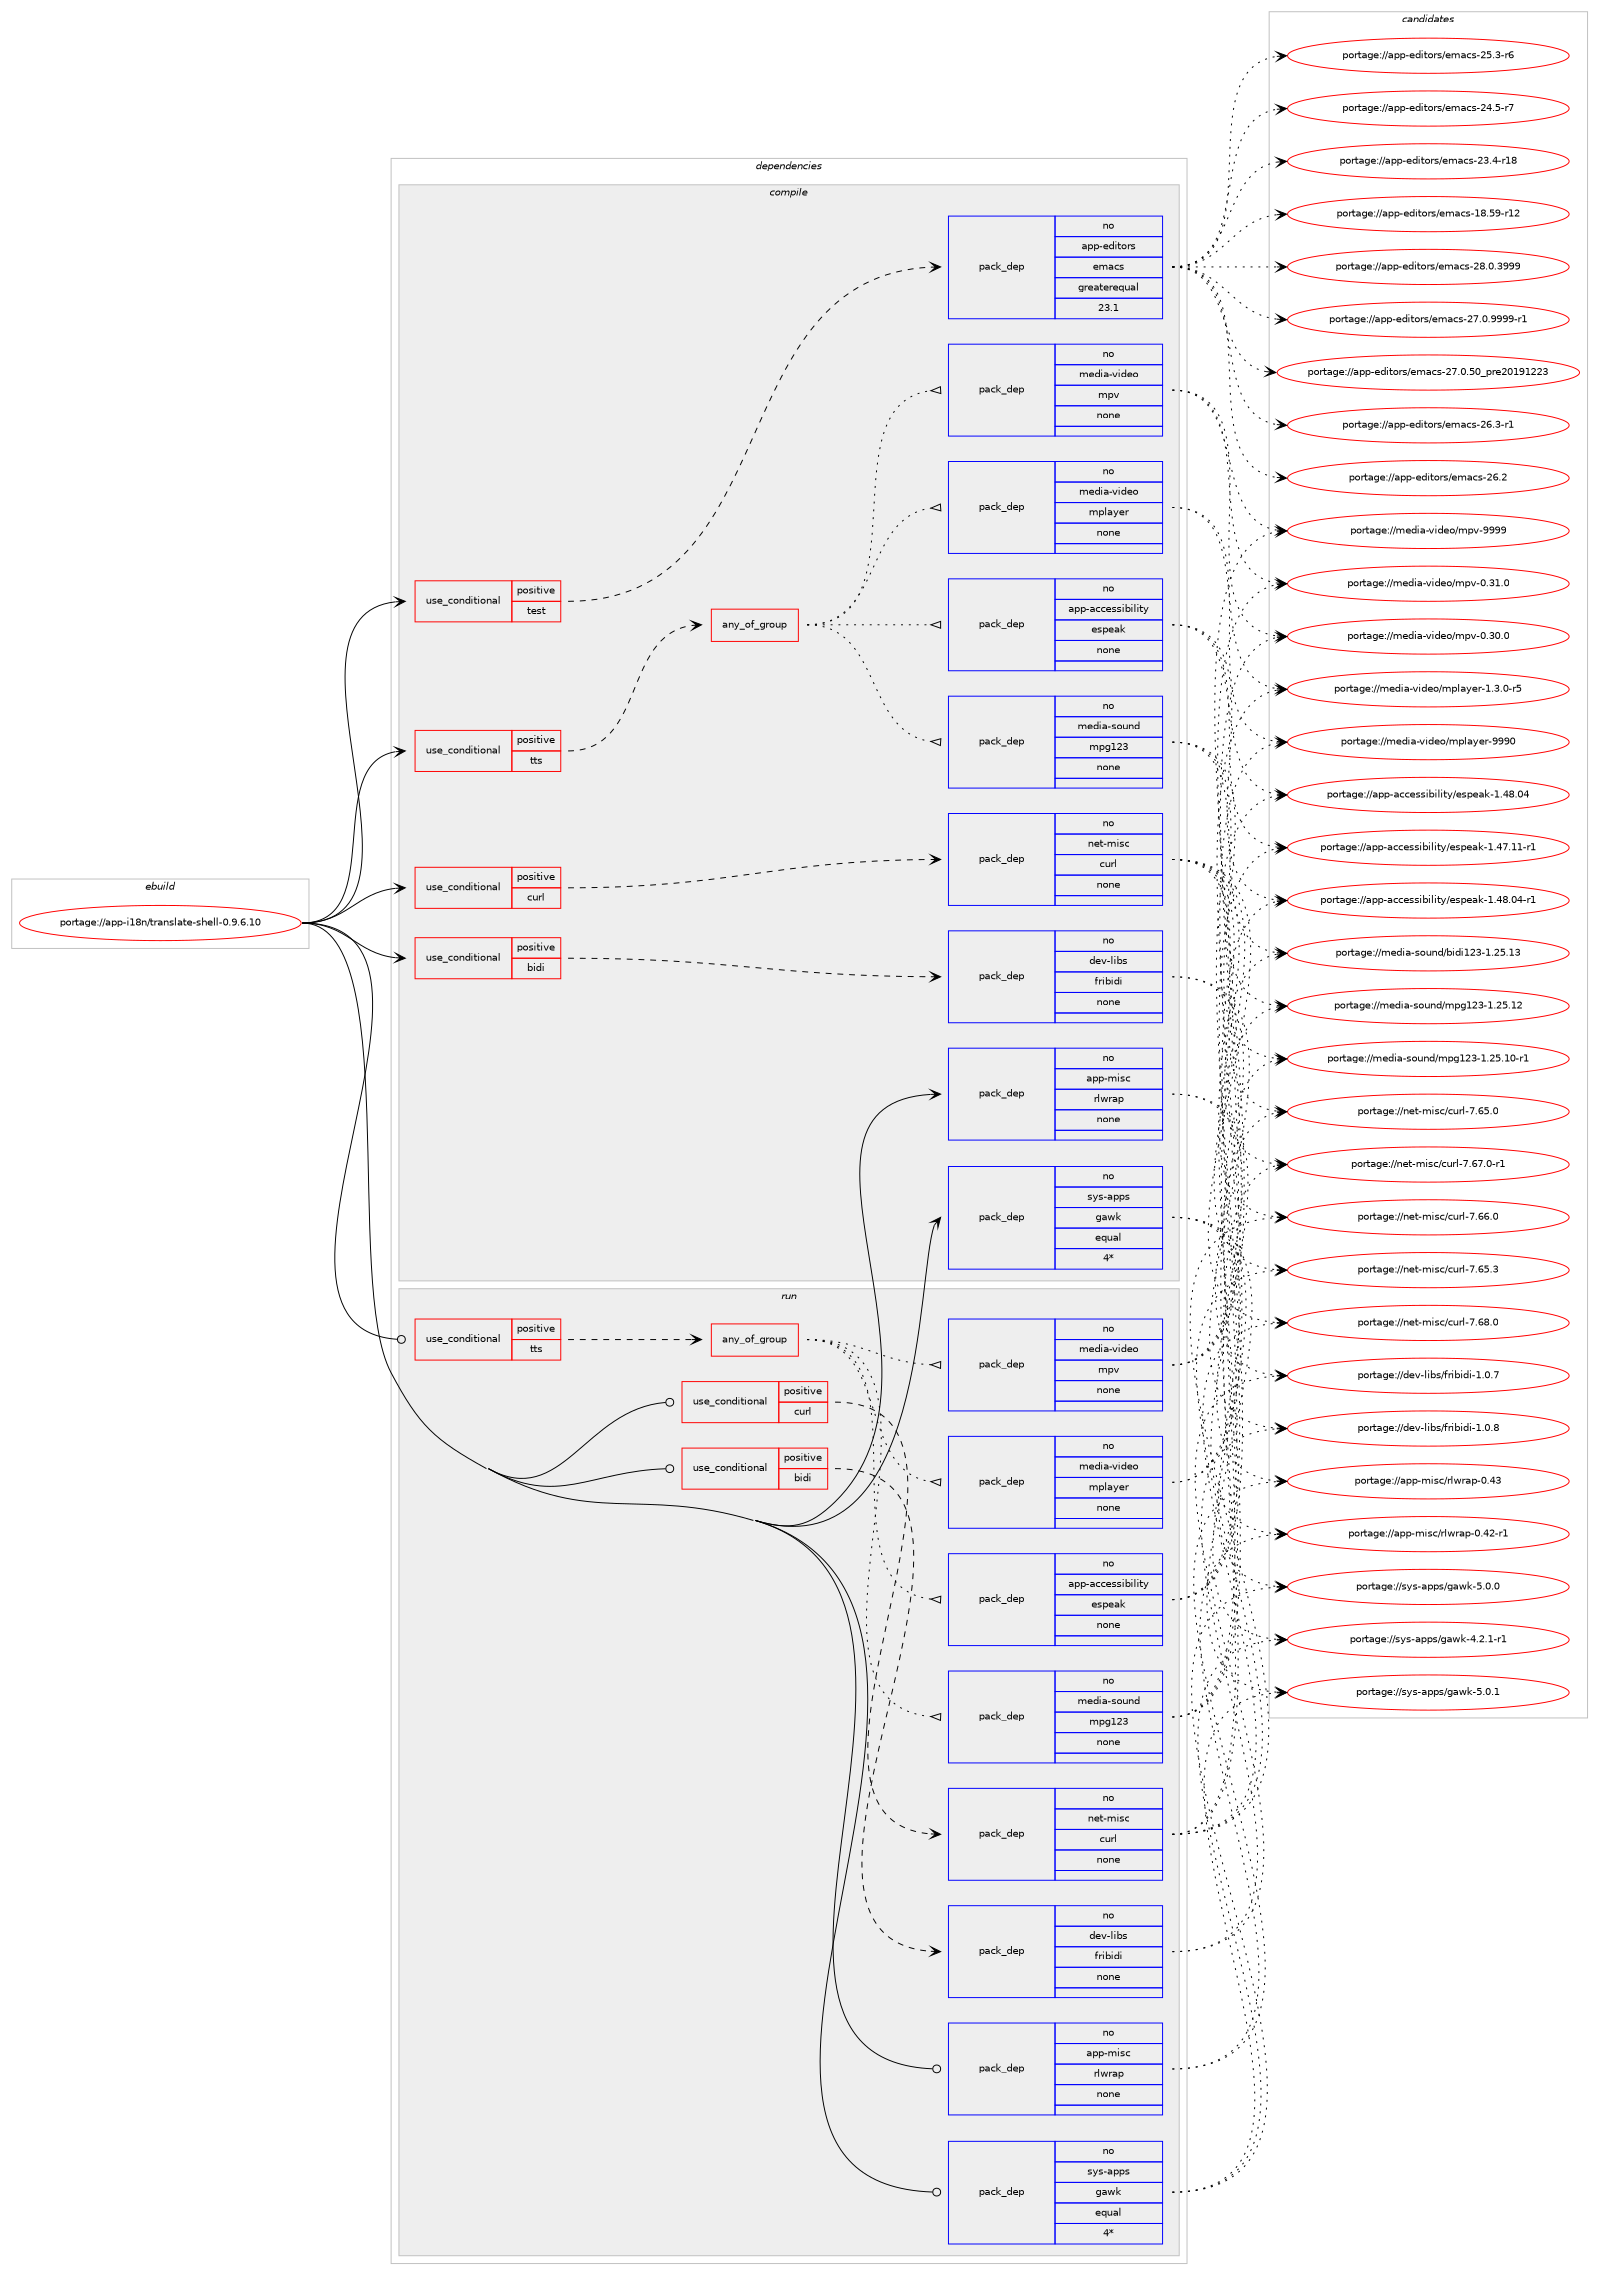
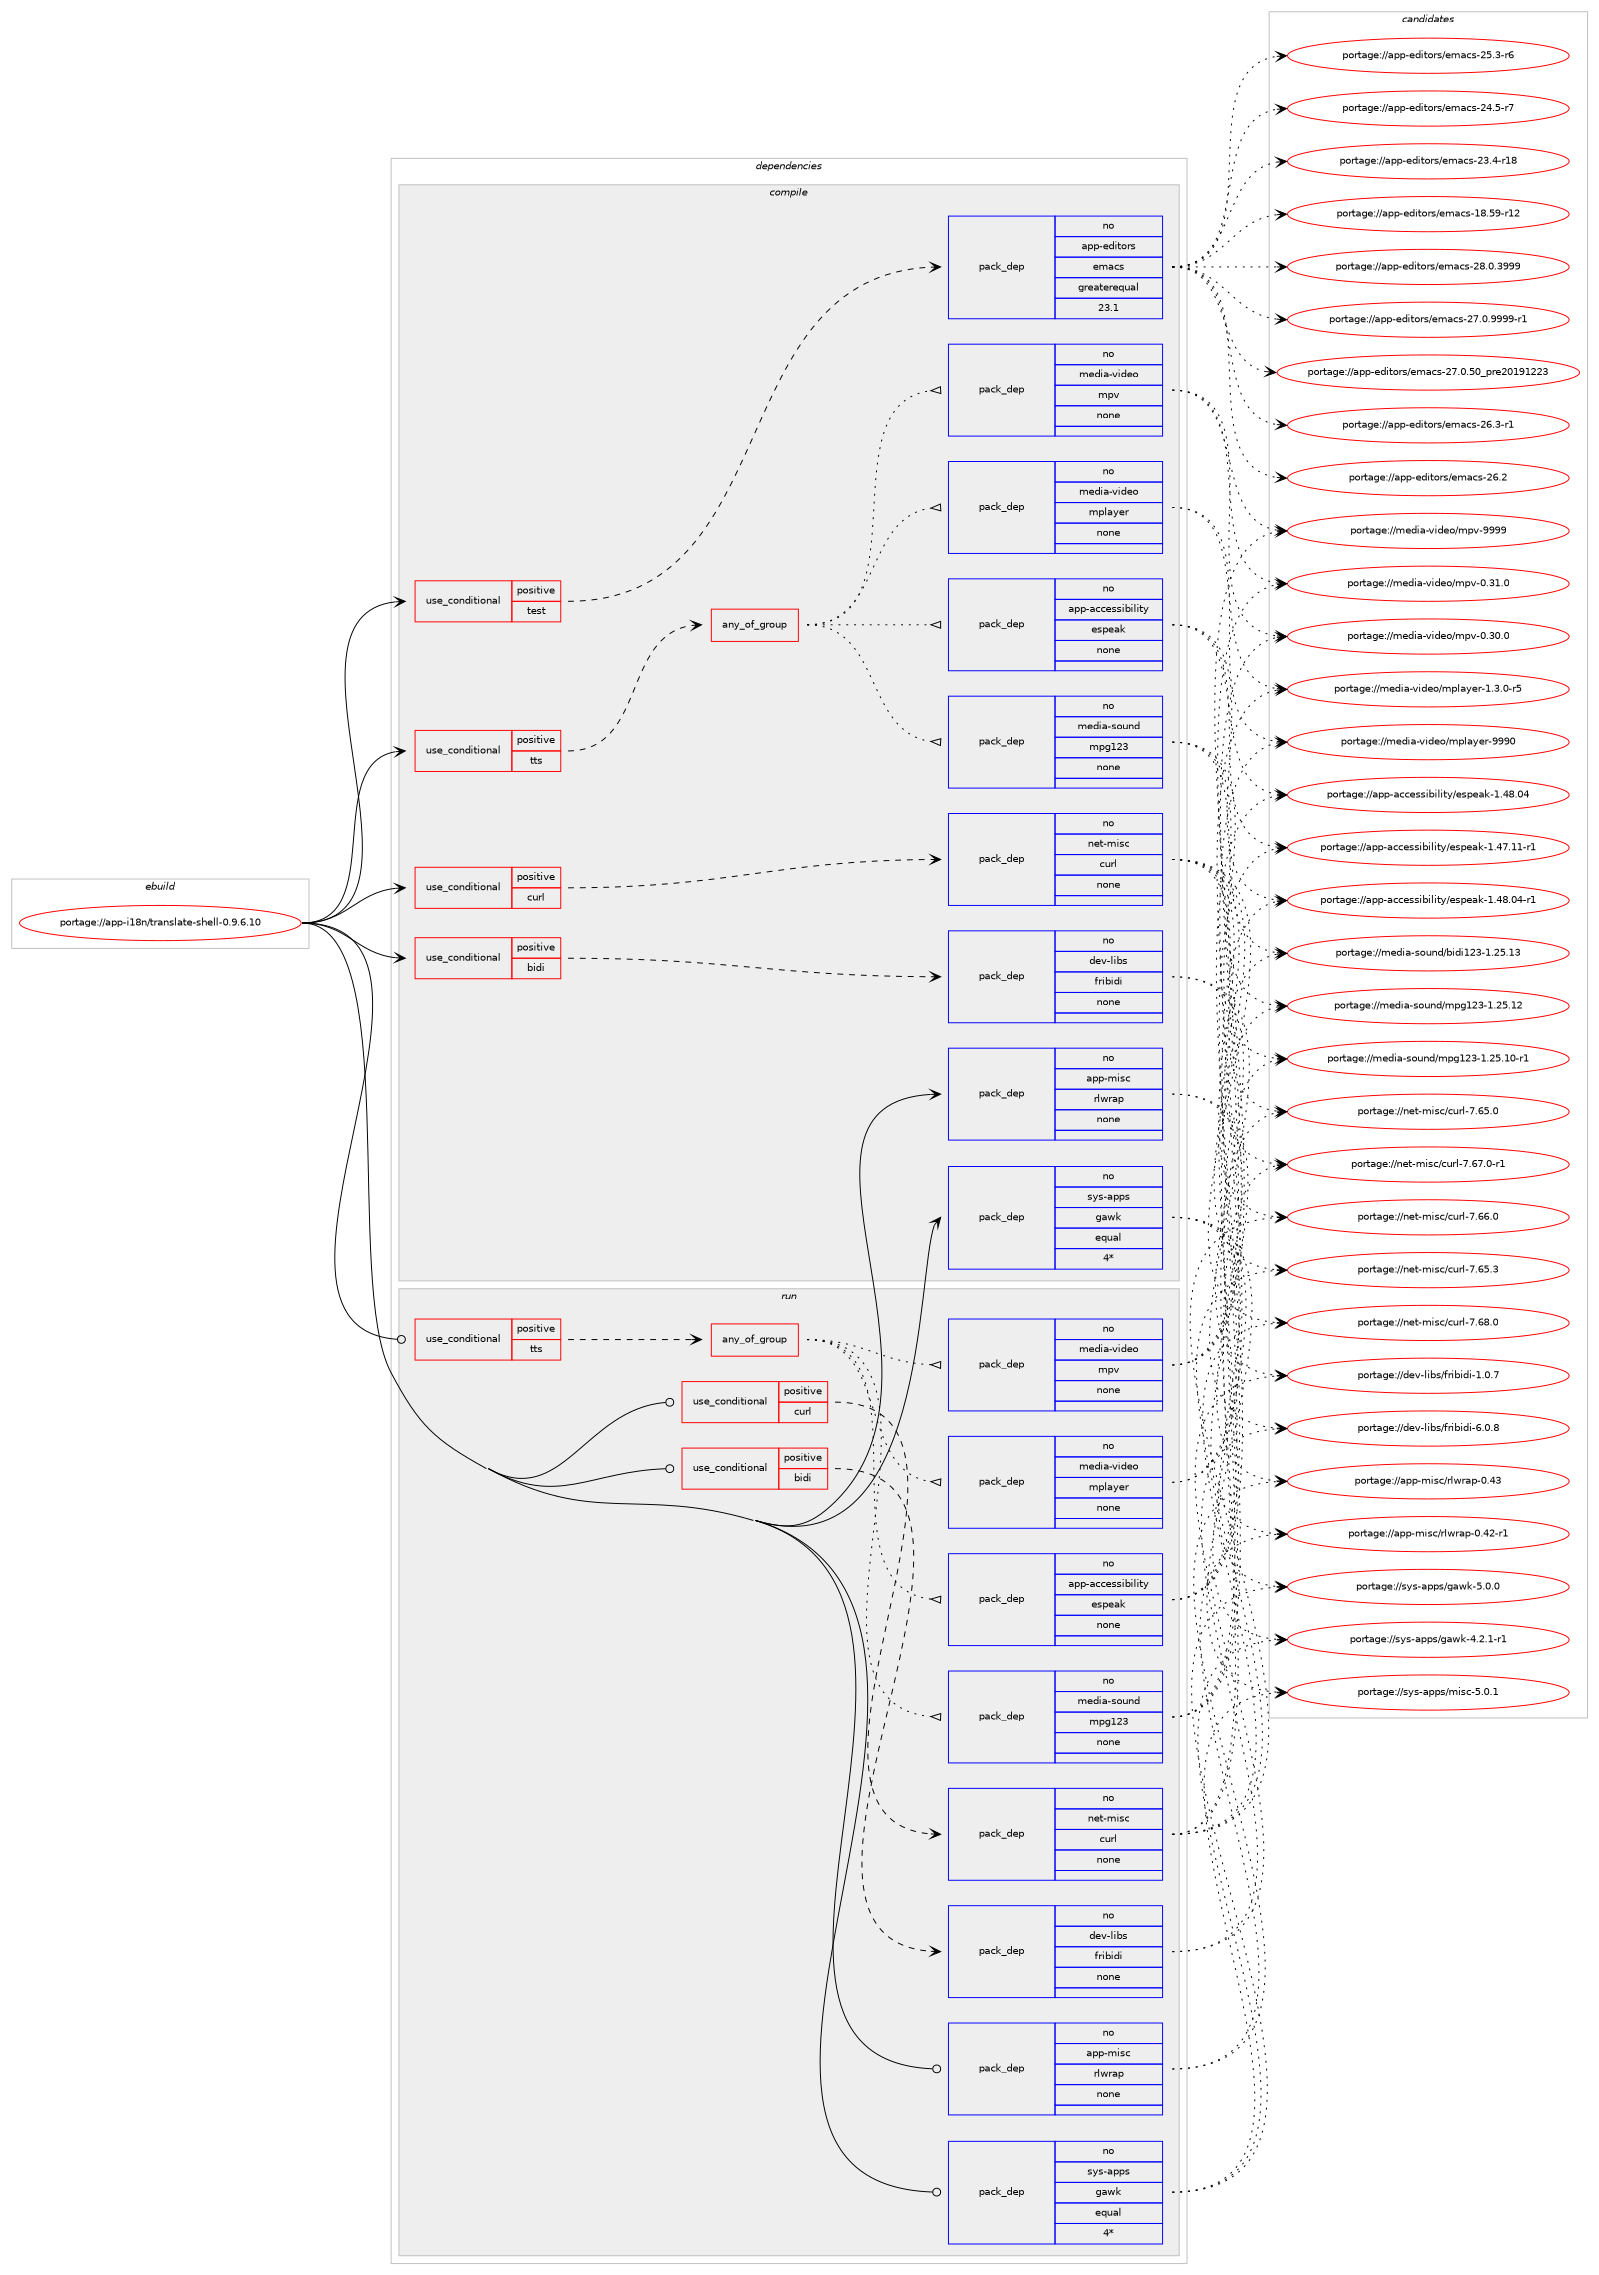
node "portage://dev-libs/fribidi-1.0.8": label "portage://dev-libs/fribidi-1.0.8" -> "portage://dev-libs/fribidi-6.0.8"
node "portage://sys-apps/gawk-5.0.1": label "portage://sys-apps/gawk-5.0.1" -> "portage://sys-apps/misc-5.0.1"
